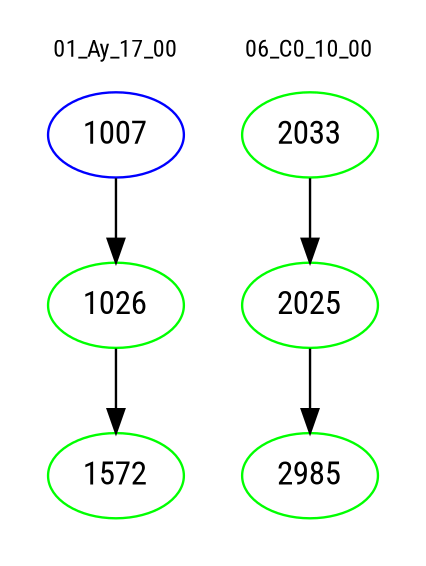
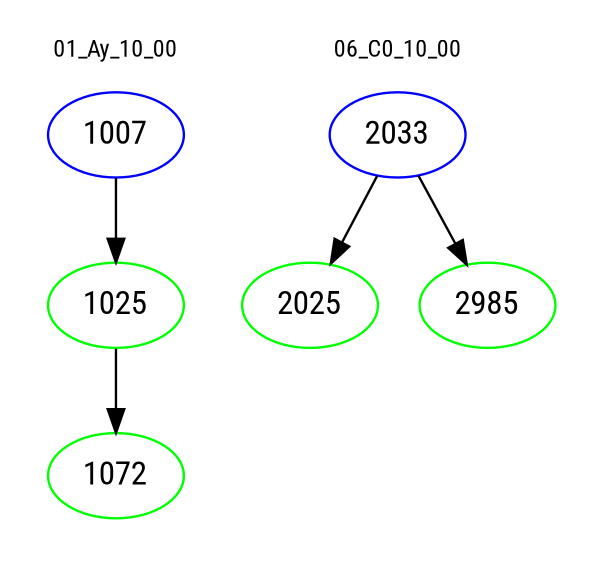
cluster "01_Ay_17_00": label "01_Ay_17_00" -> "01_Ay_10_00"
node "2033": color green -> blue
node "1026": label "1026" -> "1025"
edge "2025" -> "2985": now "2033" -> "2985"
node "1572": label "1572" -> "1072"
